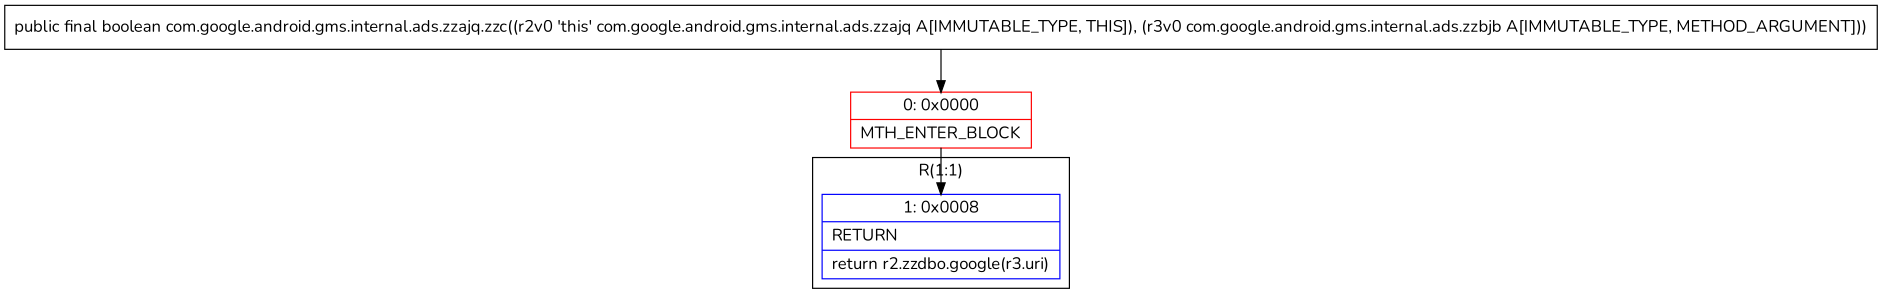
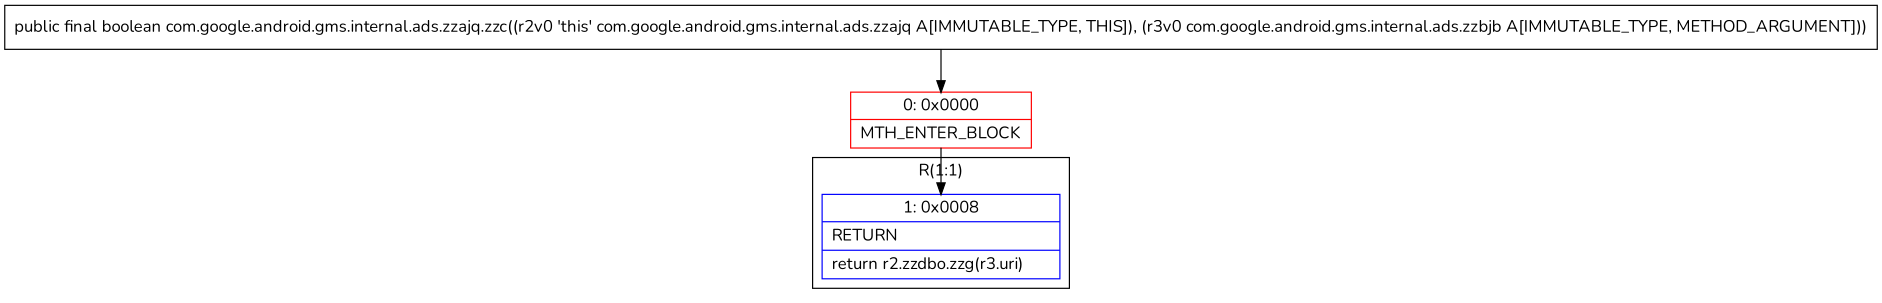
node "1: 0x0008": text "return r2.zzdbo.google(r3.uri)" -> "return r2.zzdbo.zzg(r3.uri)"
